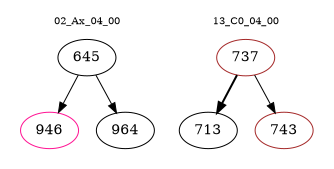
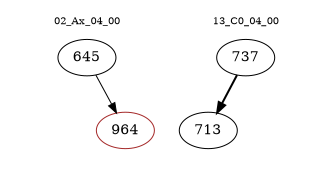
node "737": color brown -> black
node "946": removed
node "964": color black -> brown
node "743": removed
